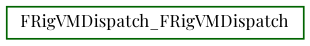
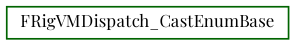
node "FRigVMDispatch_FRigVMDispatch": label "FRigVMDispatch_FRigVMDispatch" -> "FRigVMDispatch_CastEnumBase"
